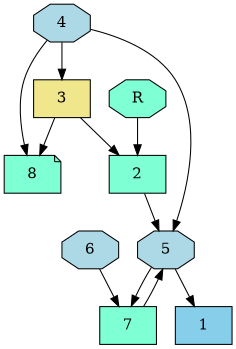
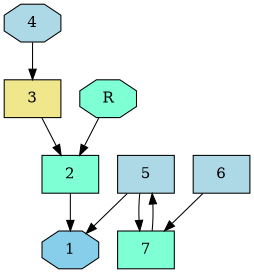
edge "4" -> "5": removed
node "8": removed
edge "2" -> "5": now "2" -> "1"
node "6": shape octagon -> box
node "5": shape octagon -> box
node "1": shape box -> octagon
